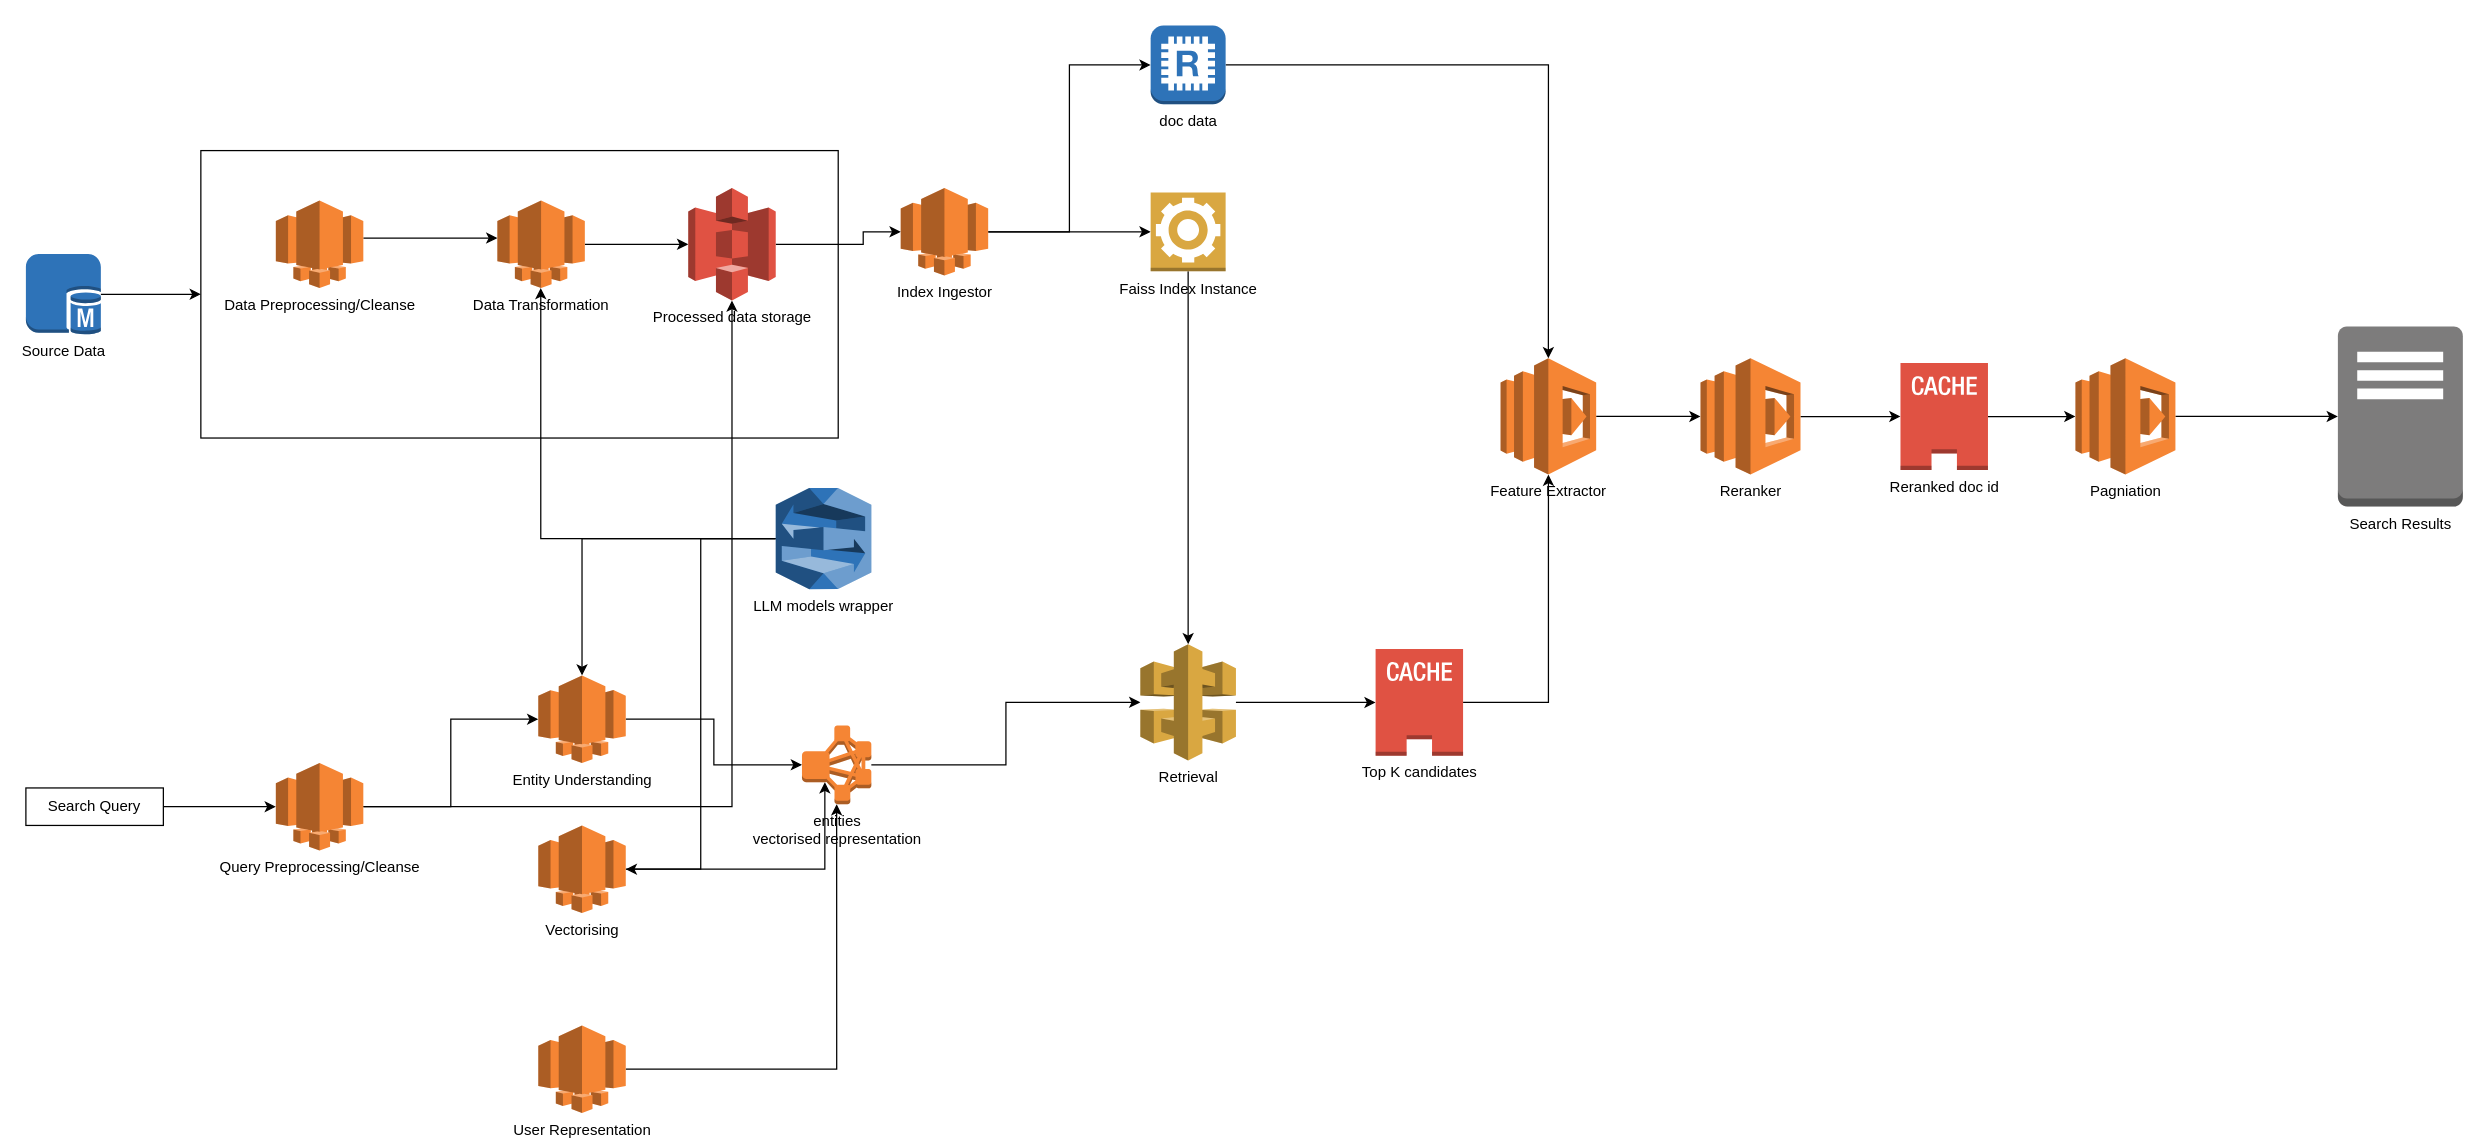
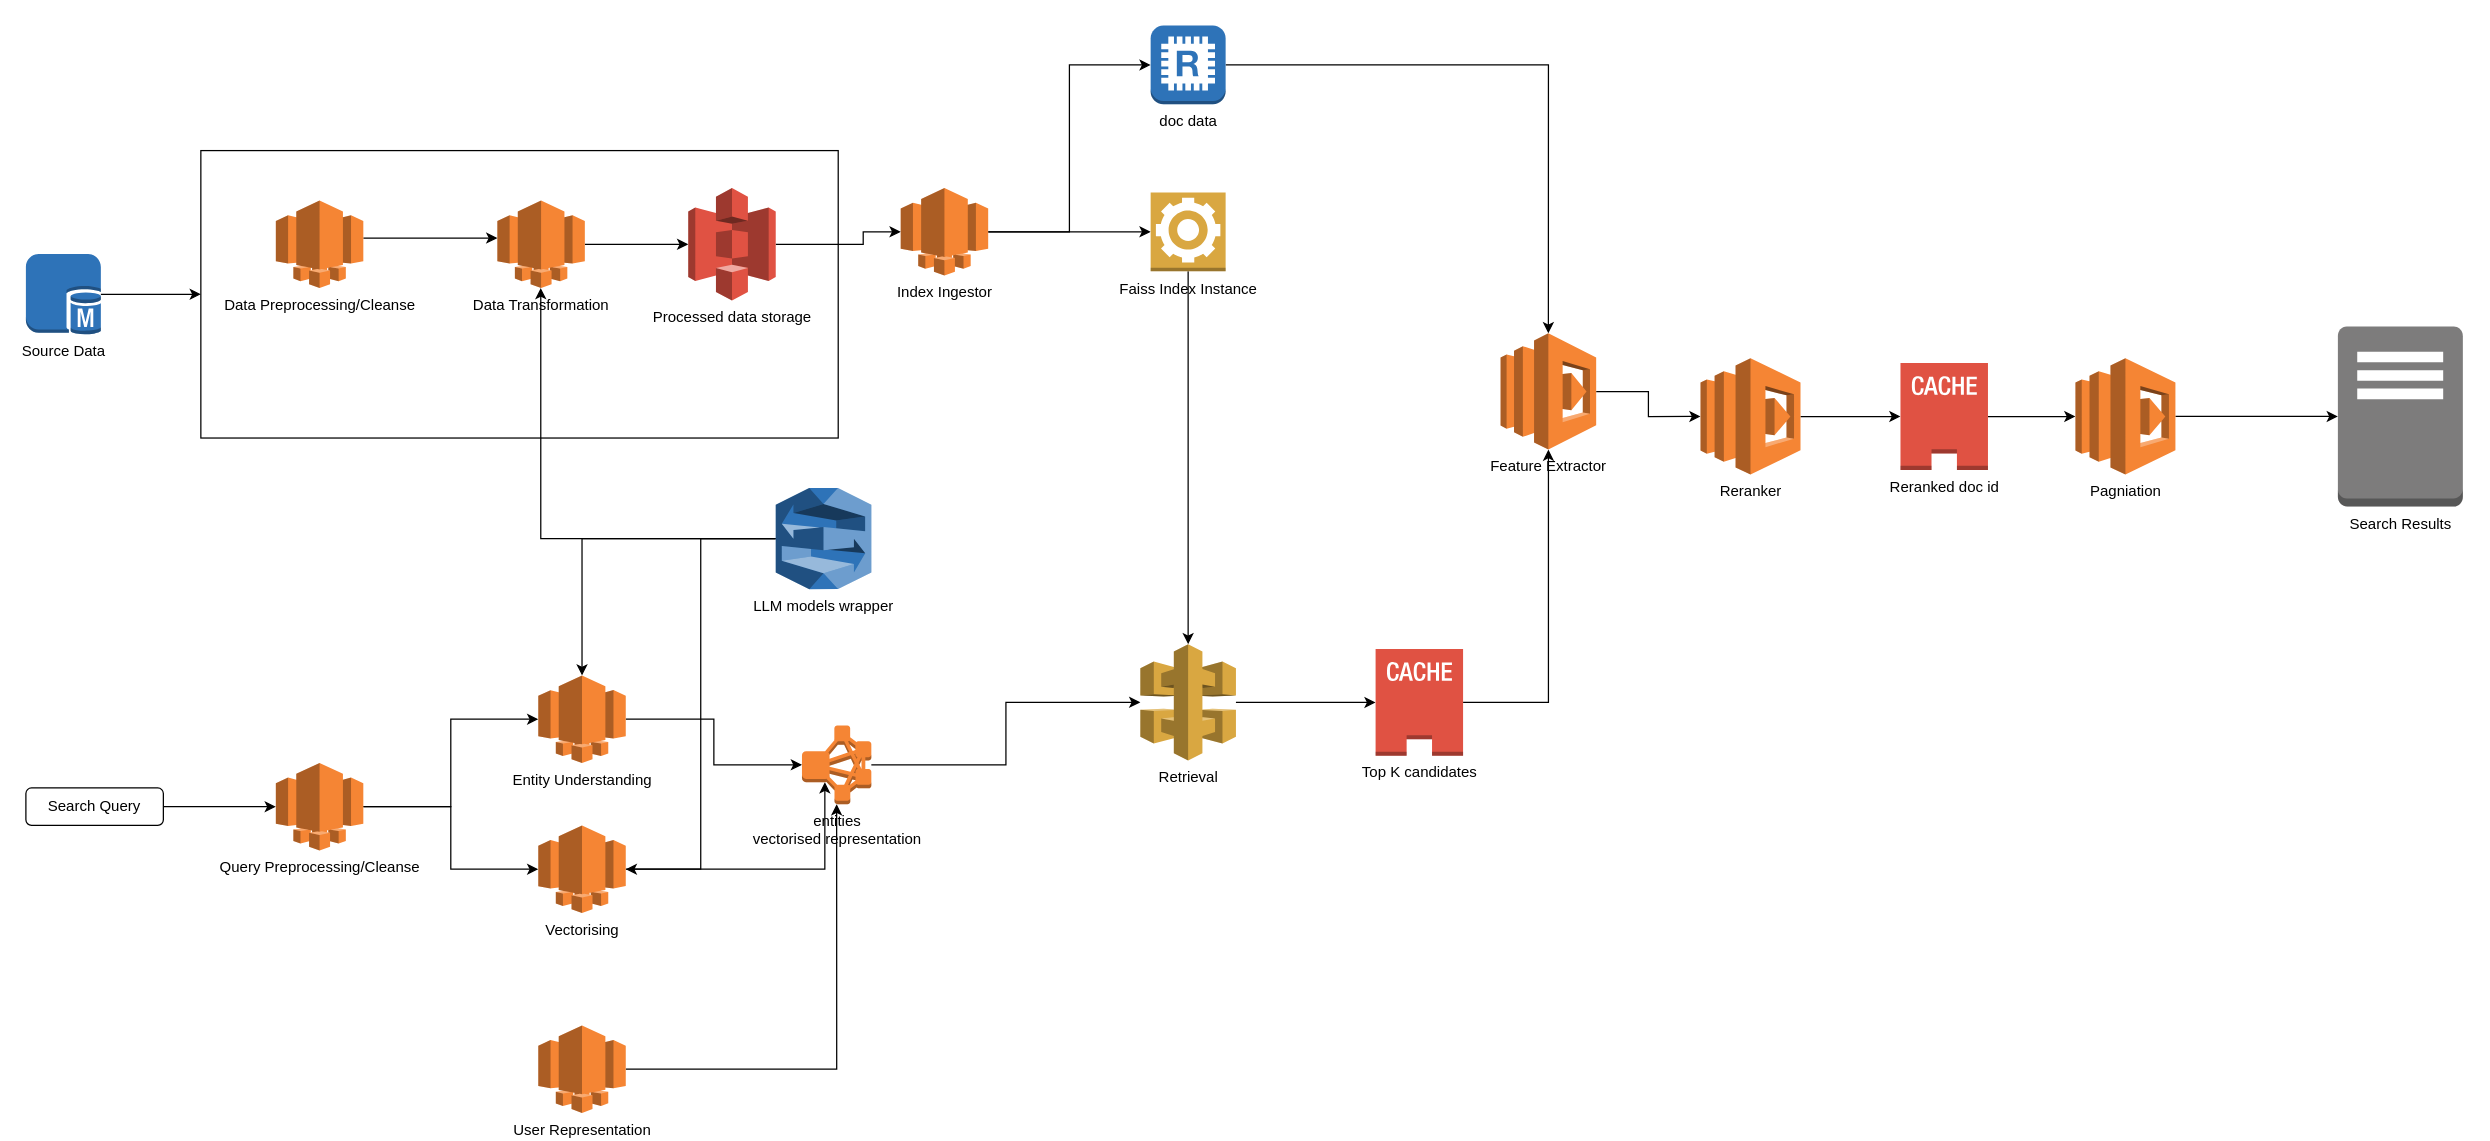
node "Feature Extractor": moved (1548, 417) -> (1548, 392)
edge "Query Preprocessing/Cleanse" -> "Processed data storage": now "Query Preprocessing/Cleanse" -> "Vectorising"
node "Search Query": shape rectangle -> rounded rectangle
